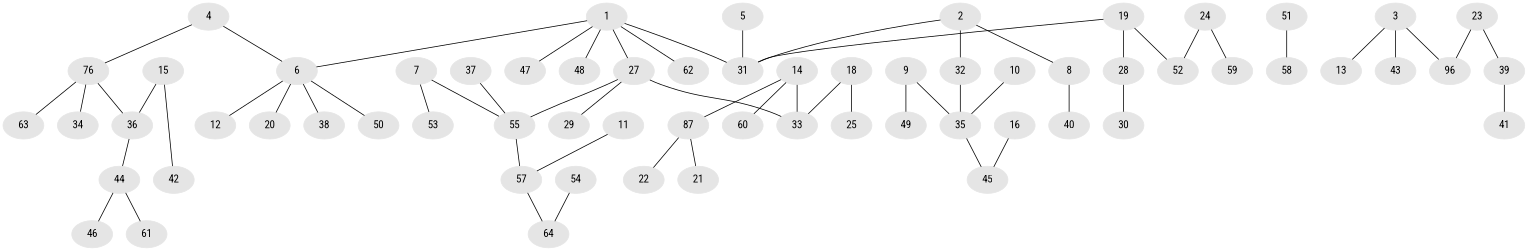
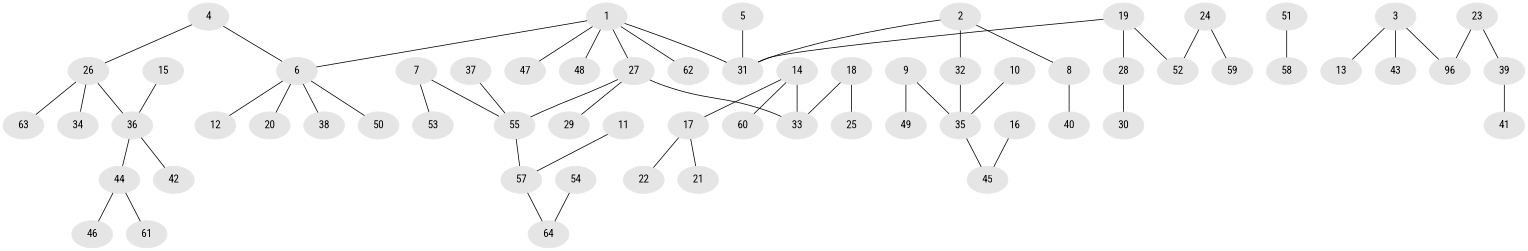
node "76": label "76" -> "26"
edge "15" -- "42": now "36" -- "42"
node "87": label "87" -> "17"
